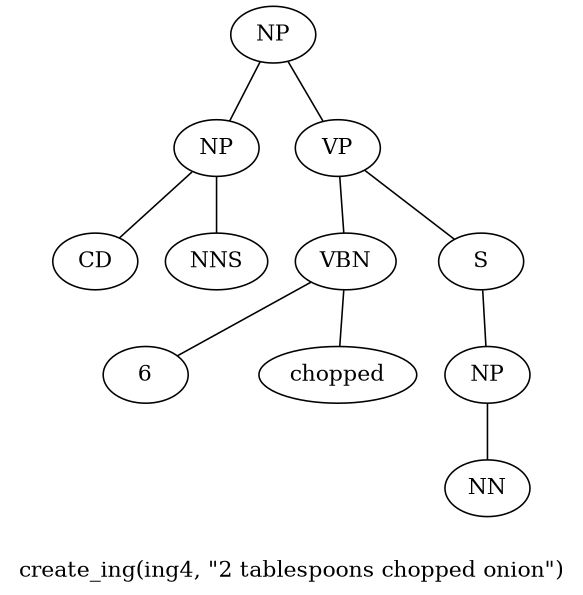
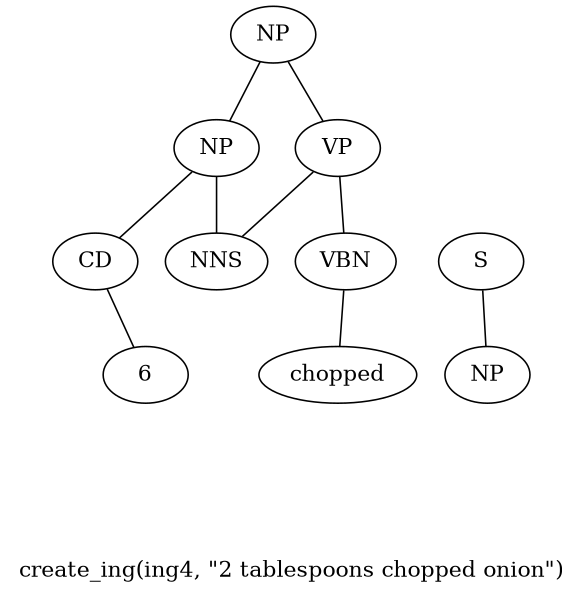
edge "VP" -- "S": now "VP" -- "NNS"
edge "VBN" -- "6": now "CD" -- "6"
node "NN": removed
